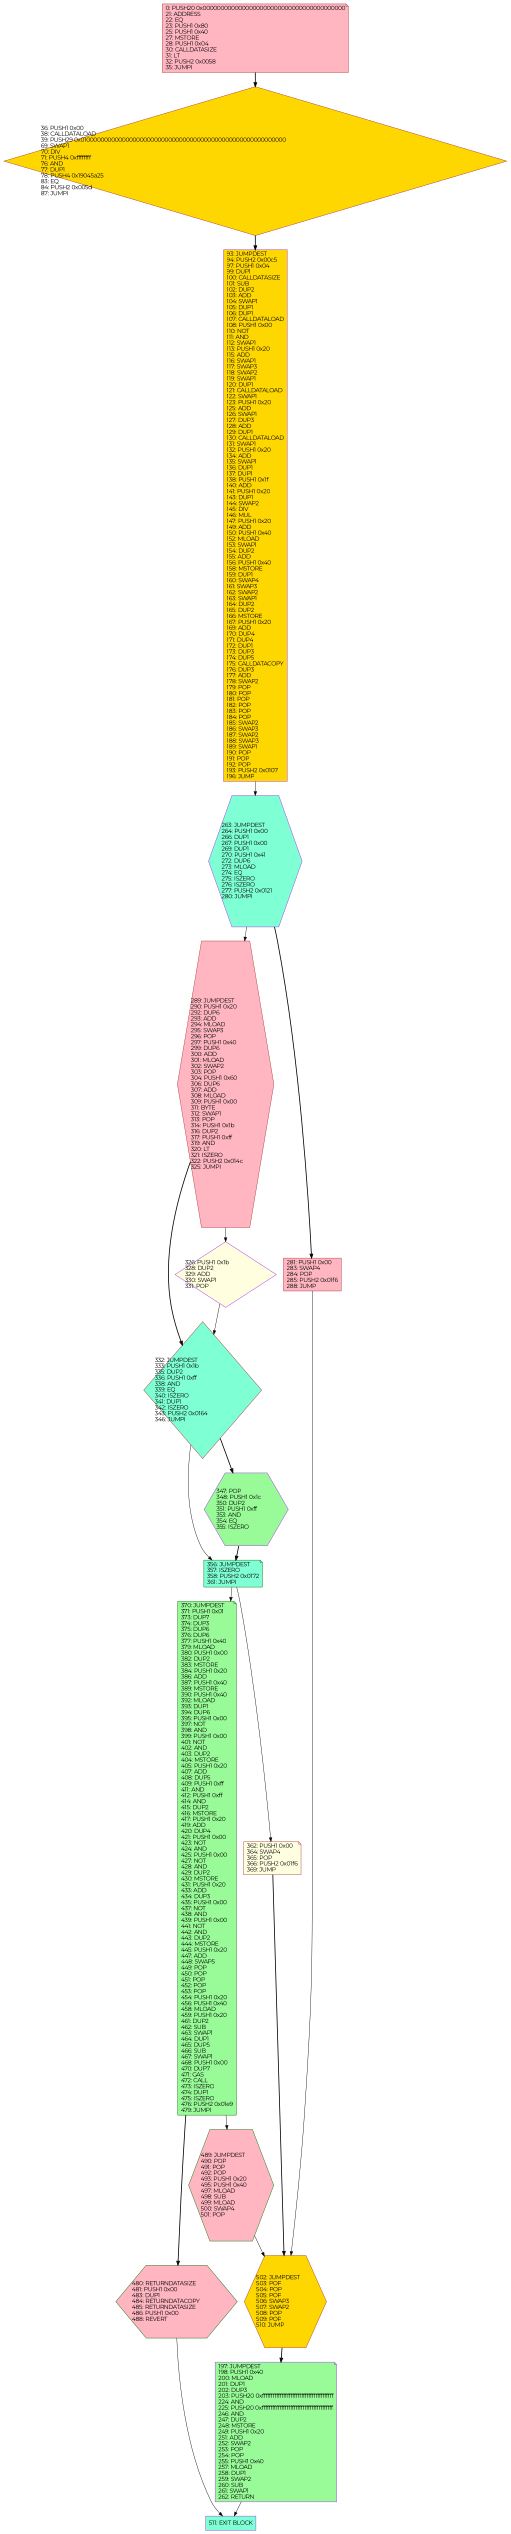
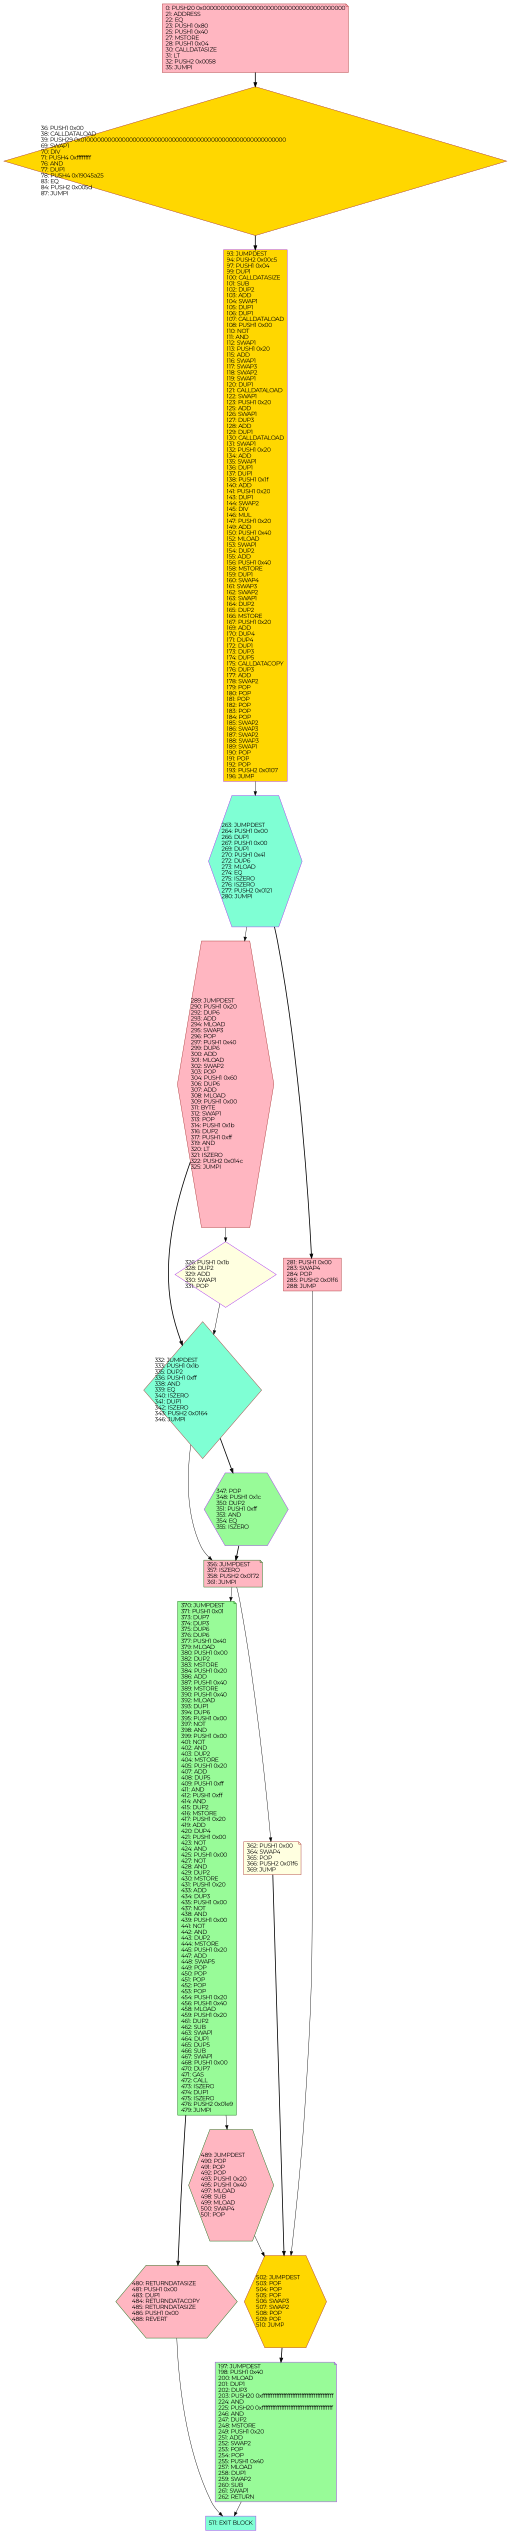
node "356: JUMPDEST 357: ISZERO 358: PUSH2 0x0172 361: JUMPI": fillcolor aquamarine -> lightpink
